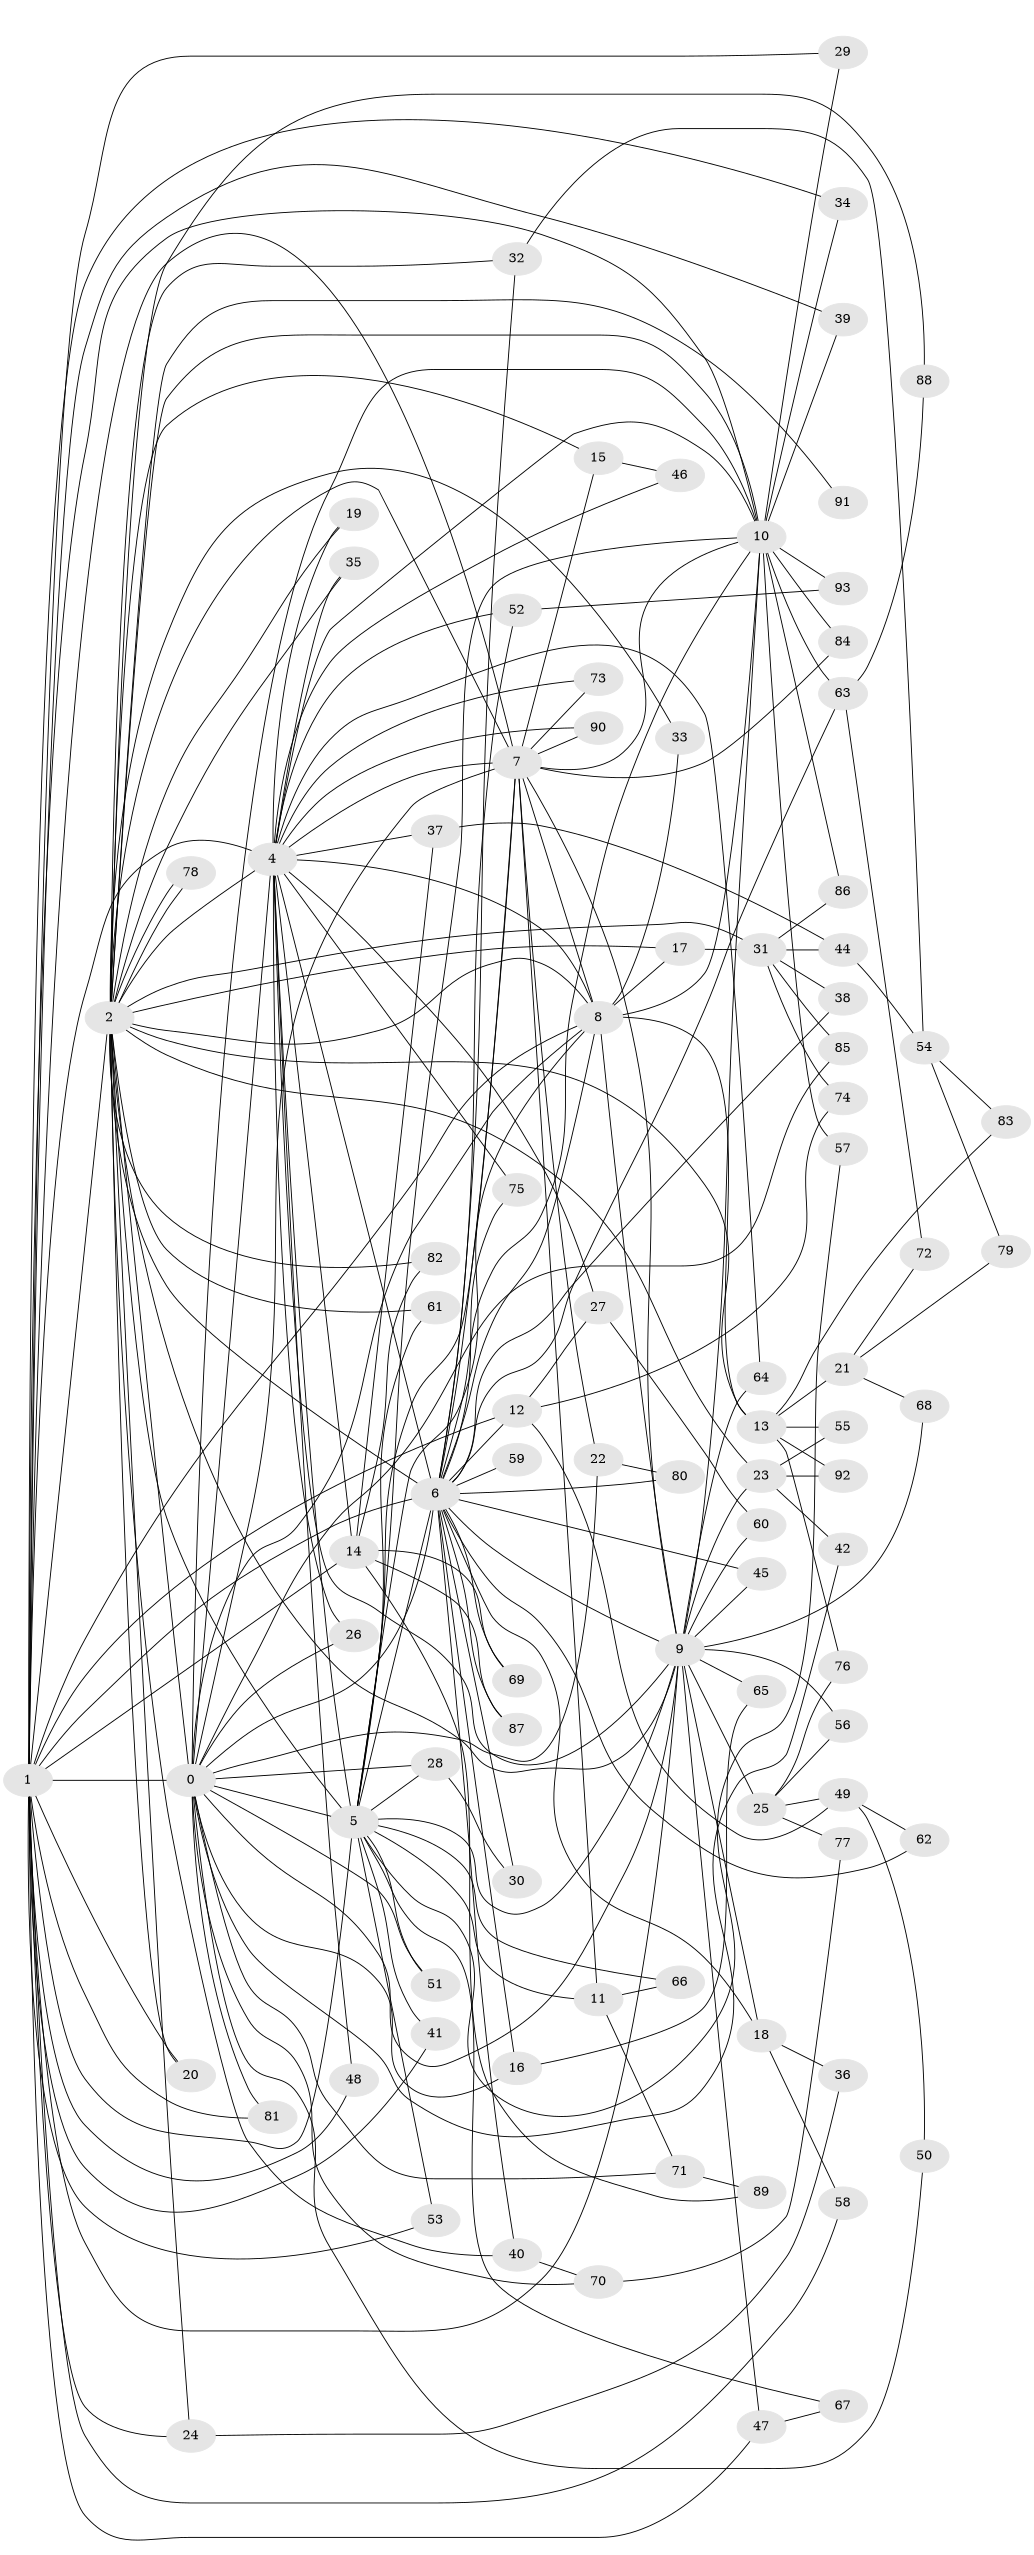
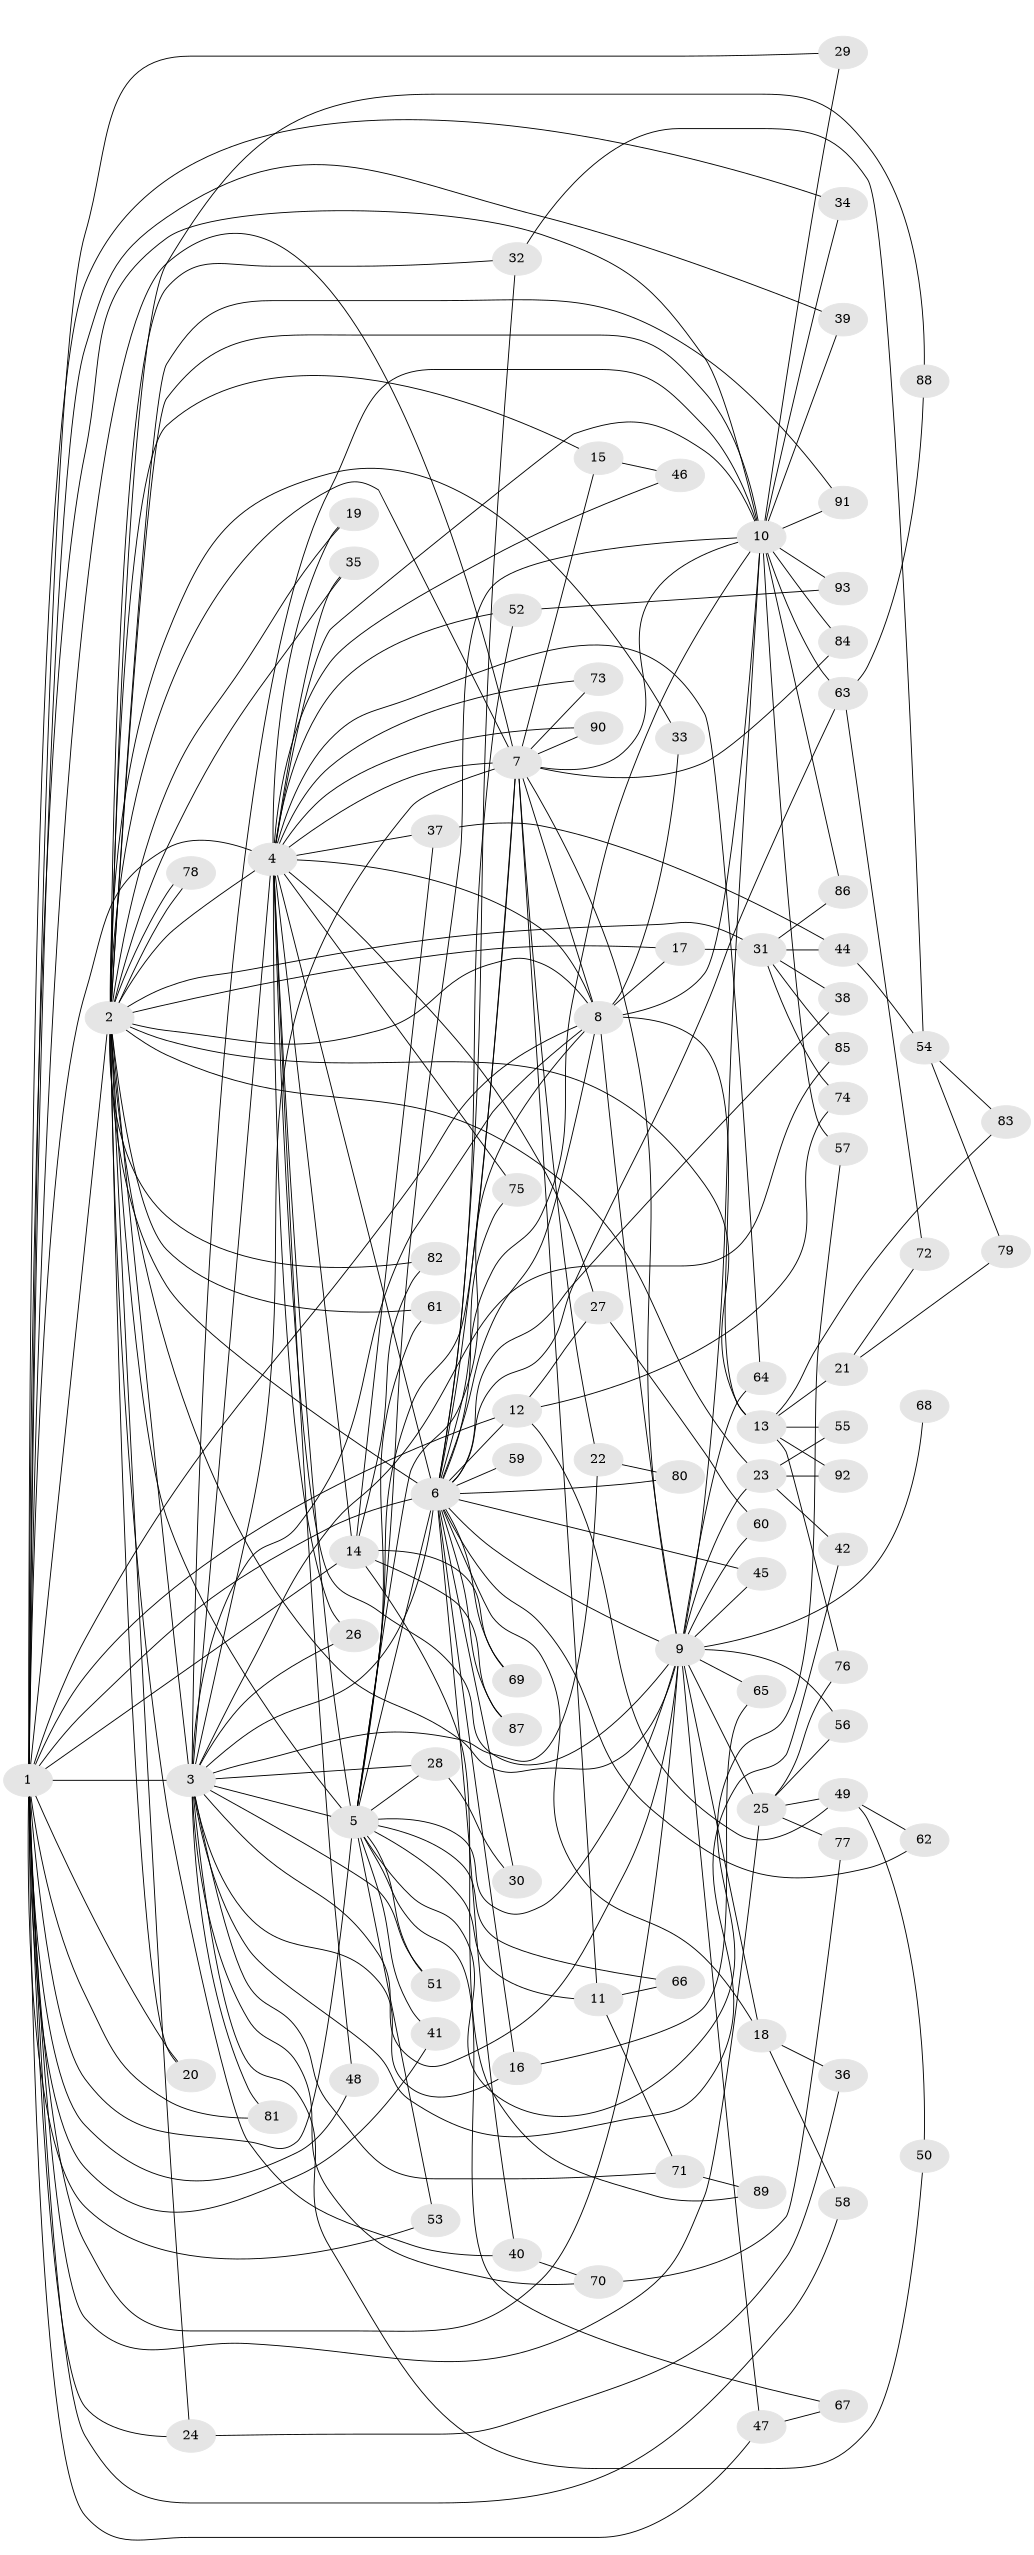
edge "91" -- "10": added
edge "21" -- "68": removed
node "0": label "0" -> "3"
edge "1" -- "25": added
